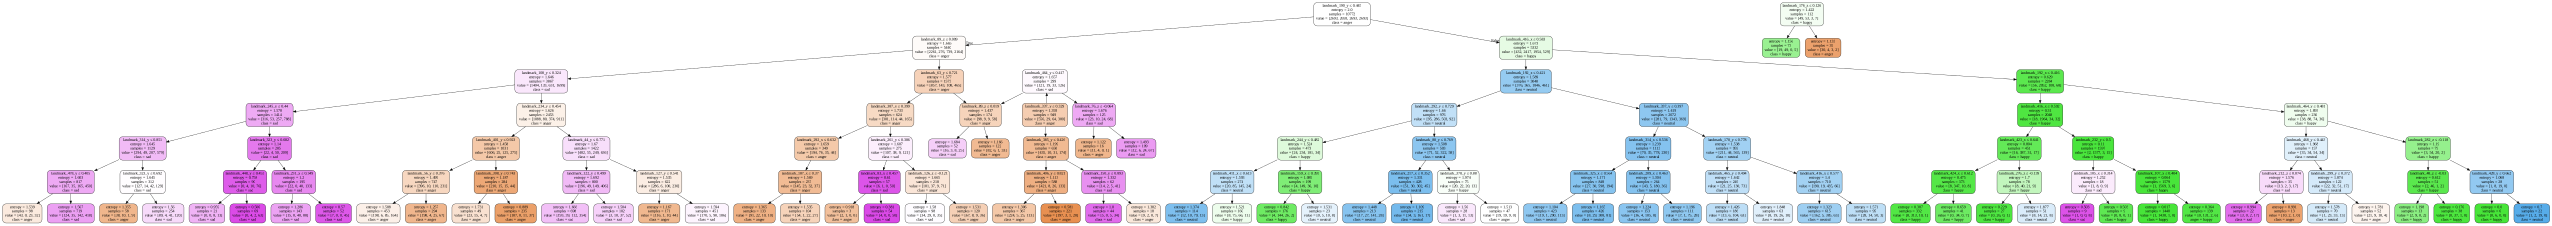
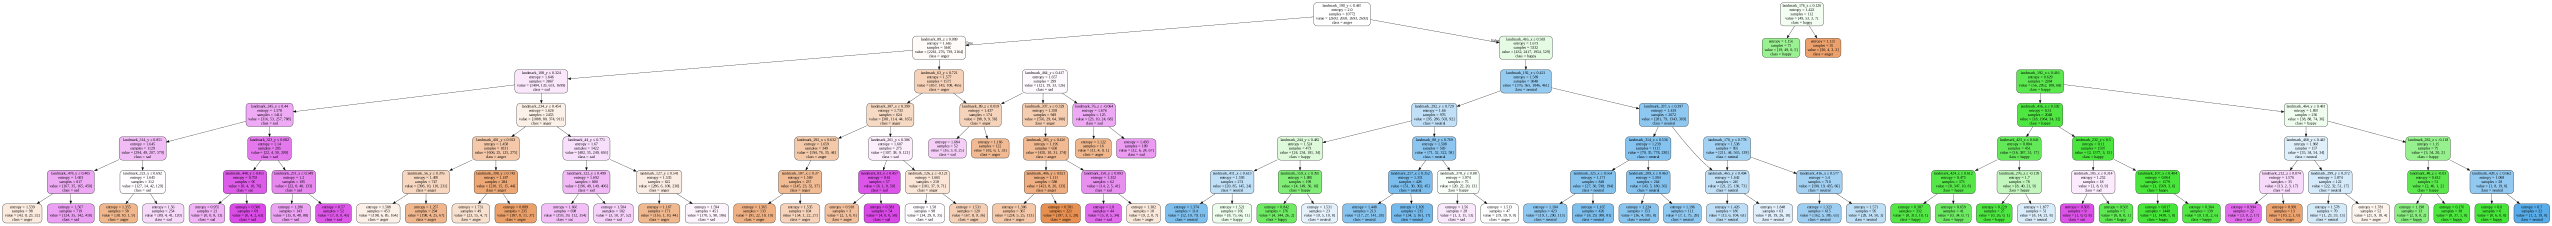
edge "landmark_416_x ≤ 0.583" -> "landmark_192_x ≤ 0.416": removed
edge "landmark_337_y ≤ 0.329" -> "landmark_464_y ≤ 0.417": reversed
edge "landmark_337_y ≤ 0.397" -> "landmark_170_y ≤ 0.778": now "landmark_337_y ≤ 0.397" -> "landmark_465_y ≤ 0.494"
node "entropy = 0.364": text "anger = happy" -> "class = happy"
